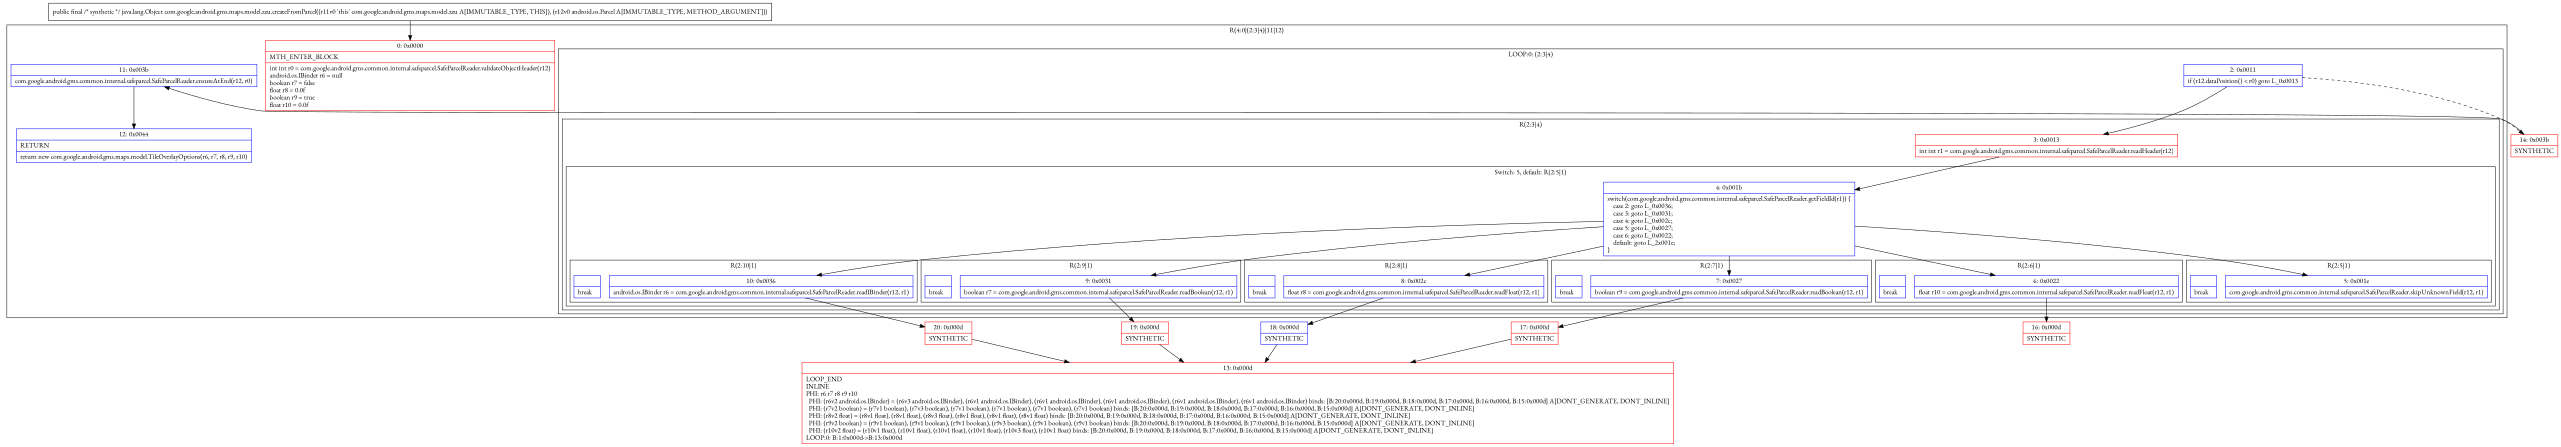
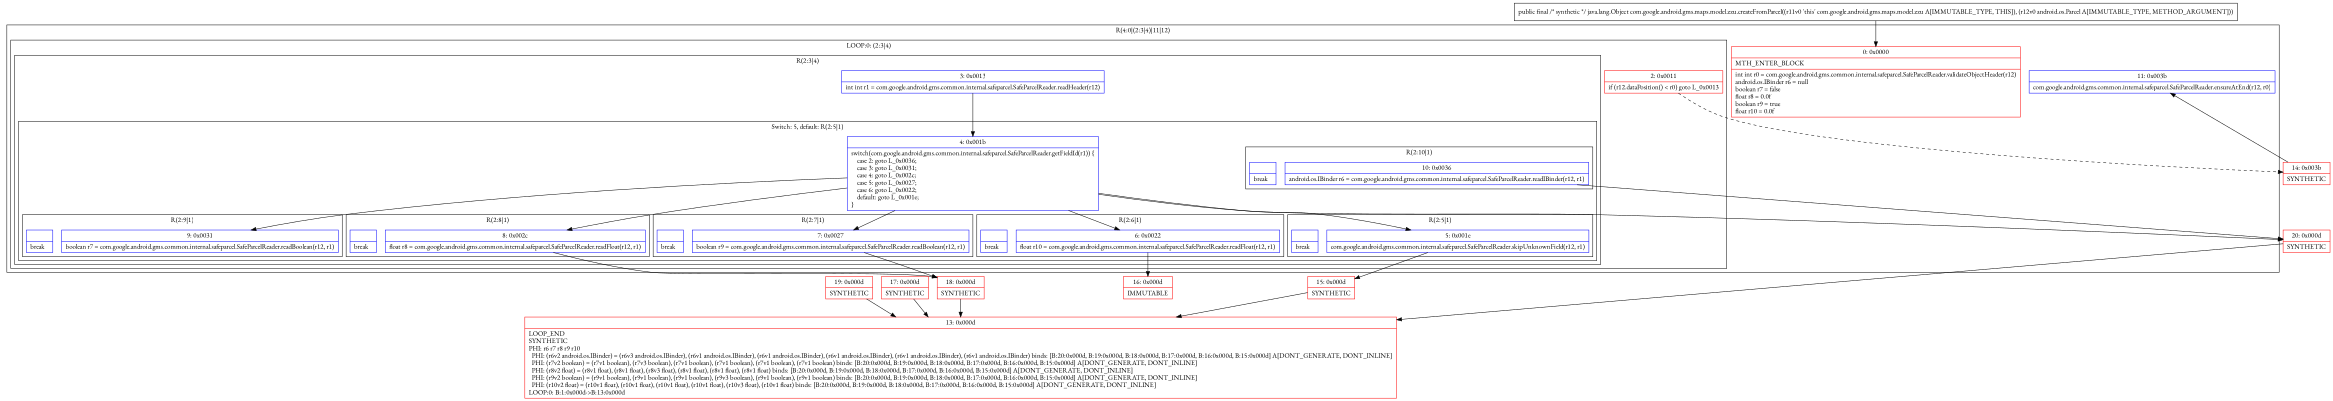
node "2: 0x0011": color blue -> red
edge "2: 0x0011" -> "3: 0x0013": removed
node "12: 0x0044": removed
node "3: 0x0013": color red -> blue
edge "4: 0x001b" -> "10: 0x0036": now "4: 0x001b" -> "20: 0x000d"
node "4: 0x001b": text "default: goto L_2x001e;" -> "default: goto L_0x001e;"
node "15: 0x000d": added
edge "9: 0x0031" -> "19: 0x000d": removed
edge "7: 0x0027" -> "17: 0x000d": now "7: 0x0027" -> "18: 0x000d"
node "18: 0x000d": color blue -> red
node "16: 0x000d": text "SYNTHETIC" -> "IMMUTABLE"
node "13: 0x000d": text "INLINE" -> "SYNTHETIC"
